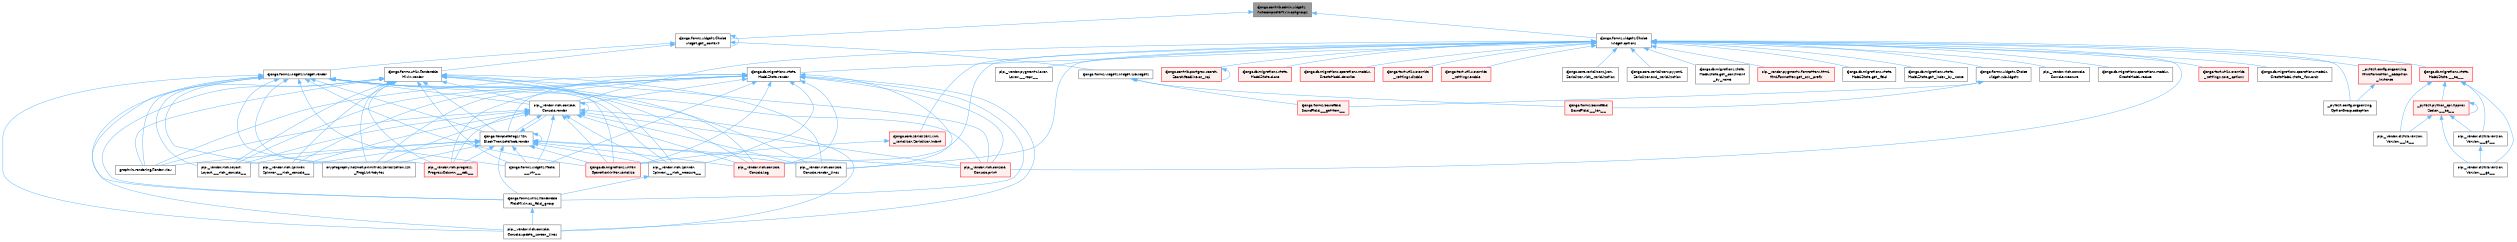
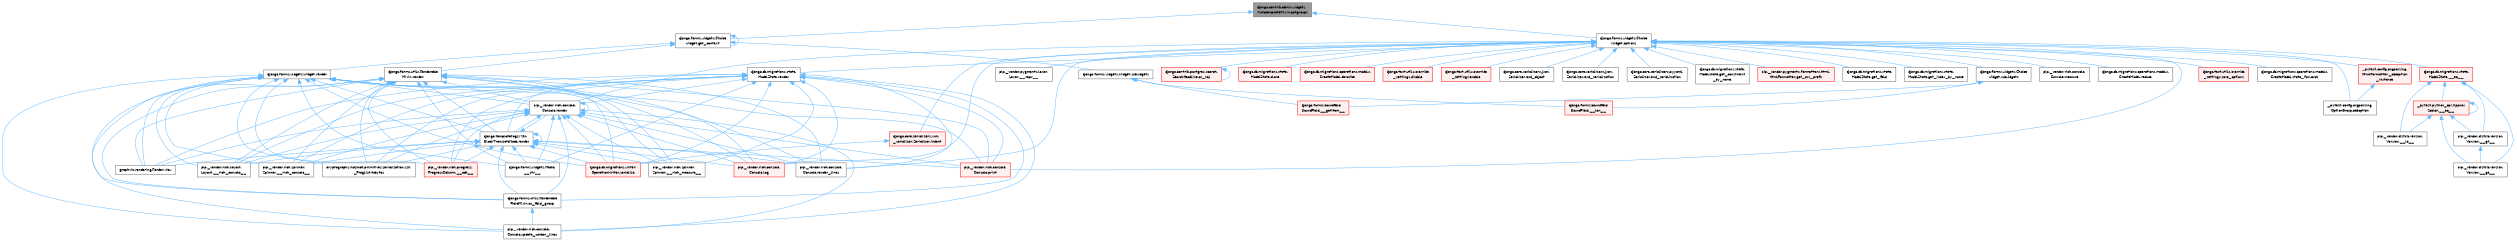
node "django.core.serializers.json. Serializer.end_object": added
node "django.core.serializers.json. Serializer.rich_serialization": label "django.core.serializers.json. Serializer.rich_serialization" -> "django.core.serializers.json. Serializer.end_serialization"
edge "django.forms.utils.Renderable FieldMixin.as_field_group" -> "pip._vendor.rich.spinner. Spinner.__rich_measure__": now "django.forms.utils.Renderable FieldMixin.as_field_group" -> "pip._vendor.rich.console. Console.render"
